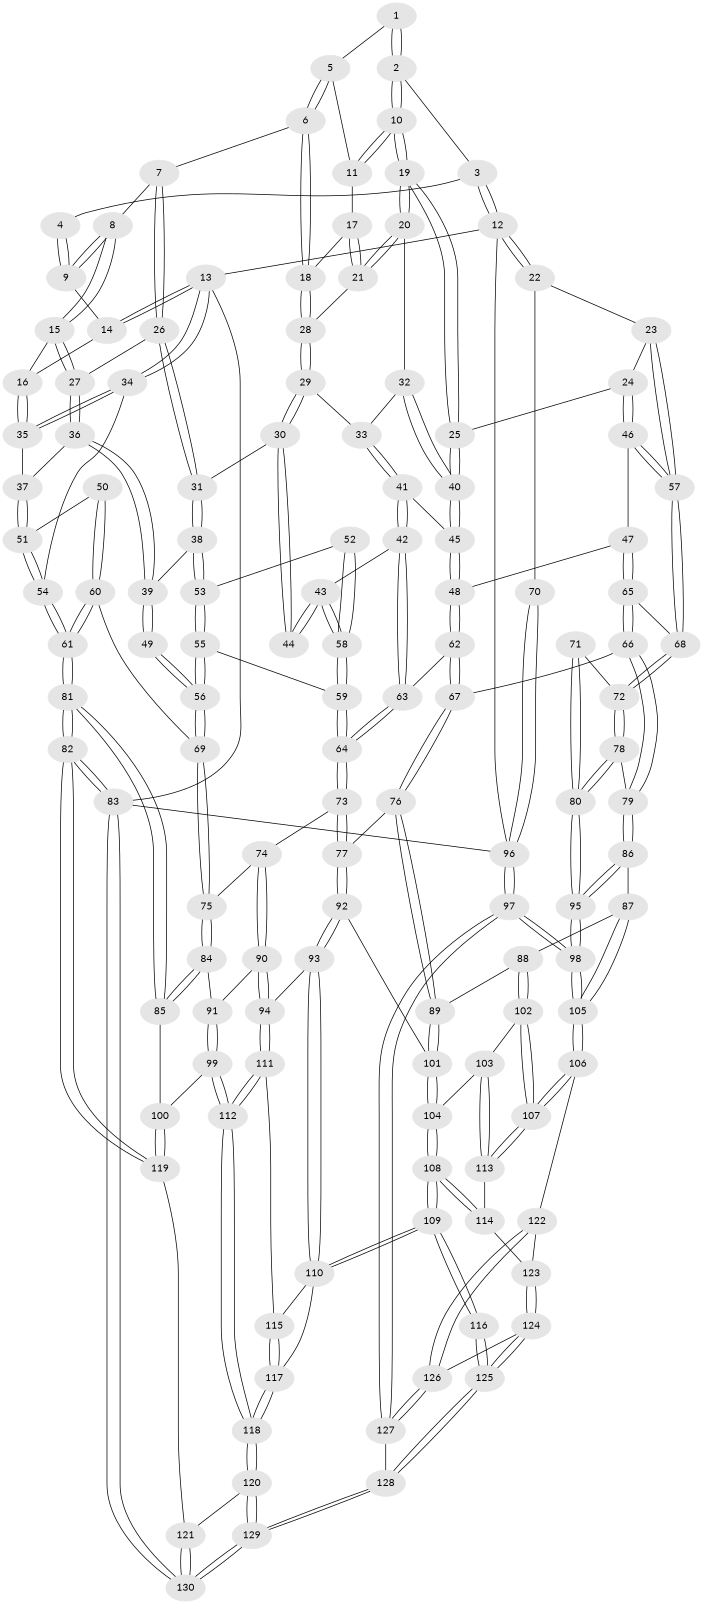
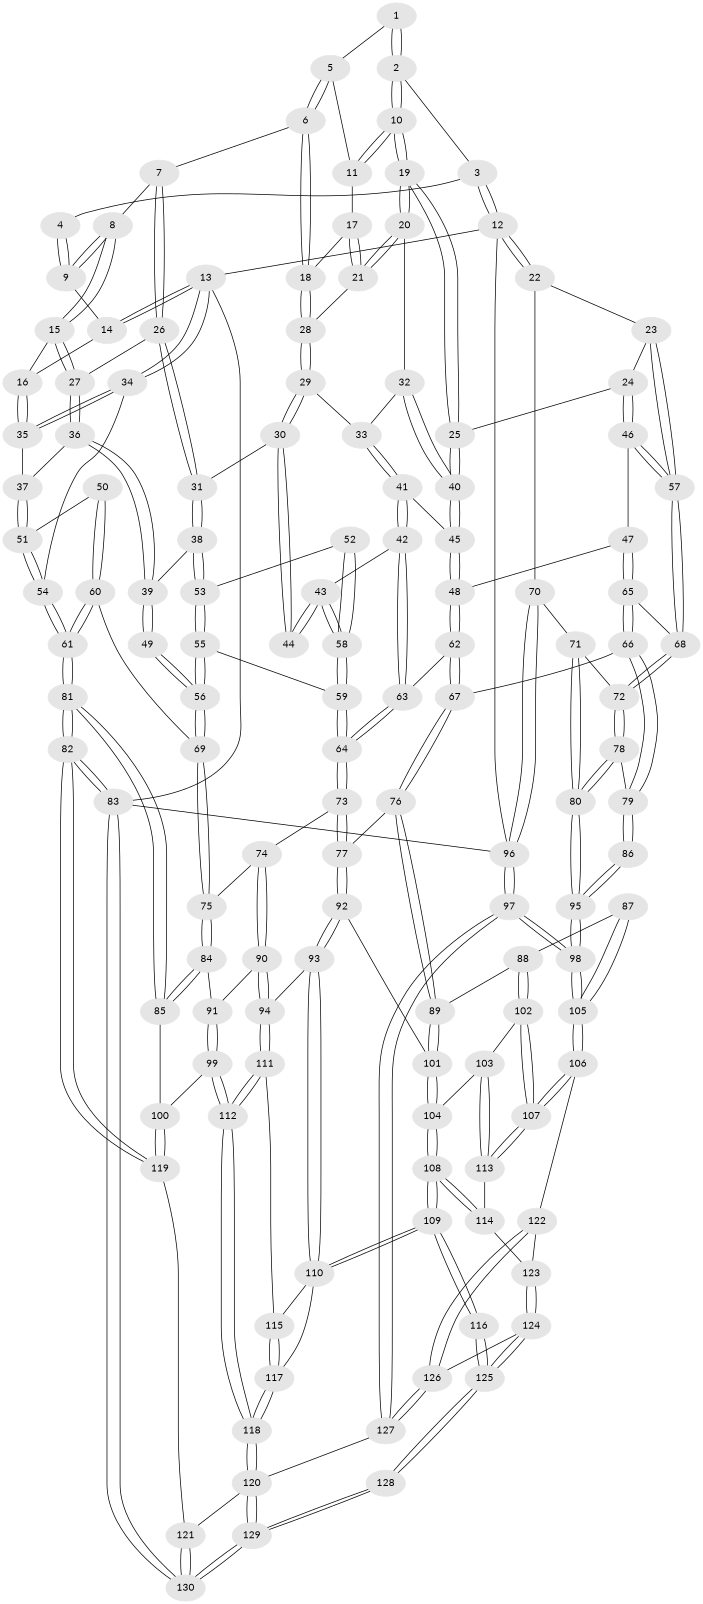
edge "70" -- "71": added
edge "86" -- "87": removed
edge "127" -- "128": now "127" -- "120"
